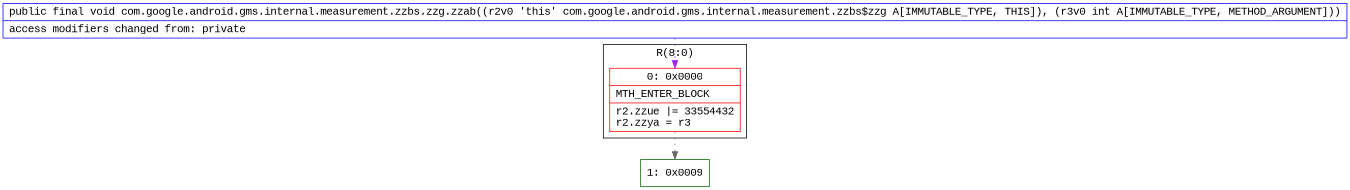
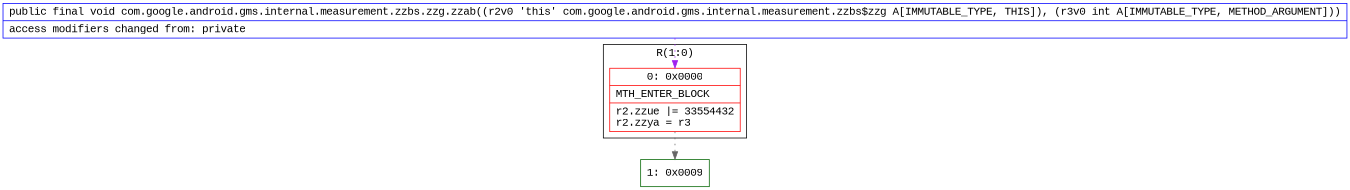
cluster "R(8:0)": label "R(8:0)" -> "R(1:0)"
